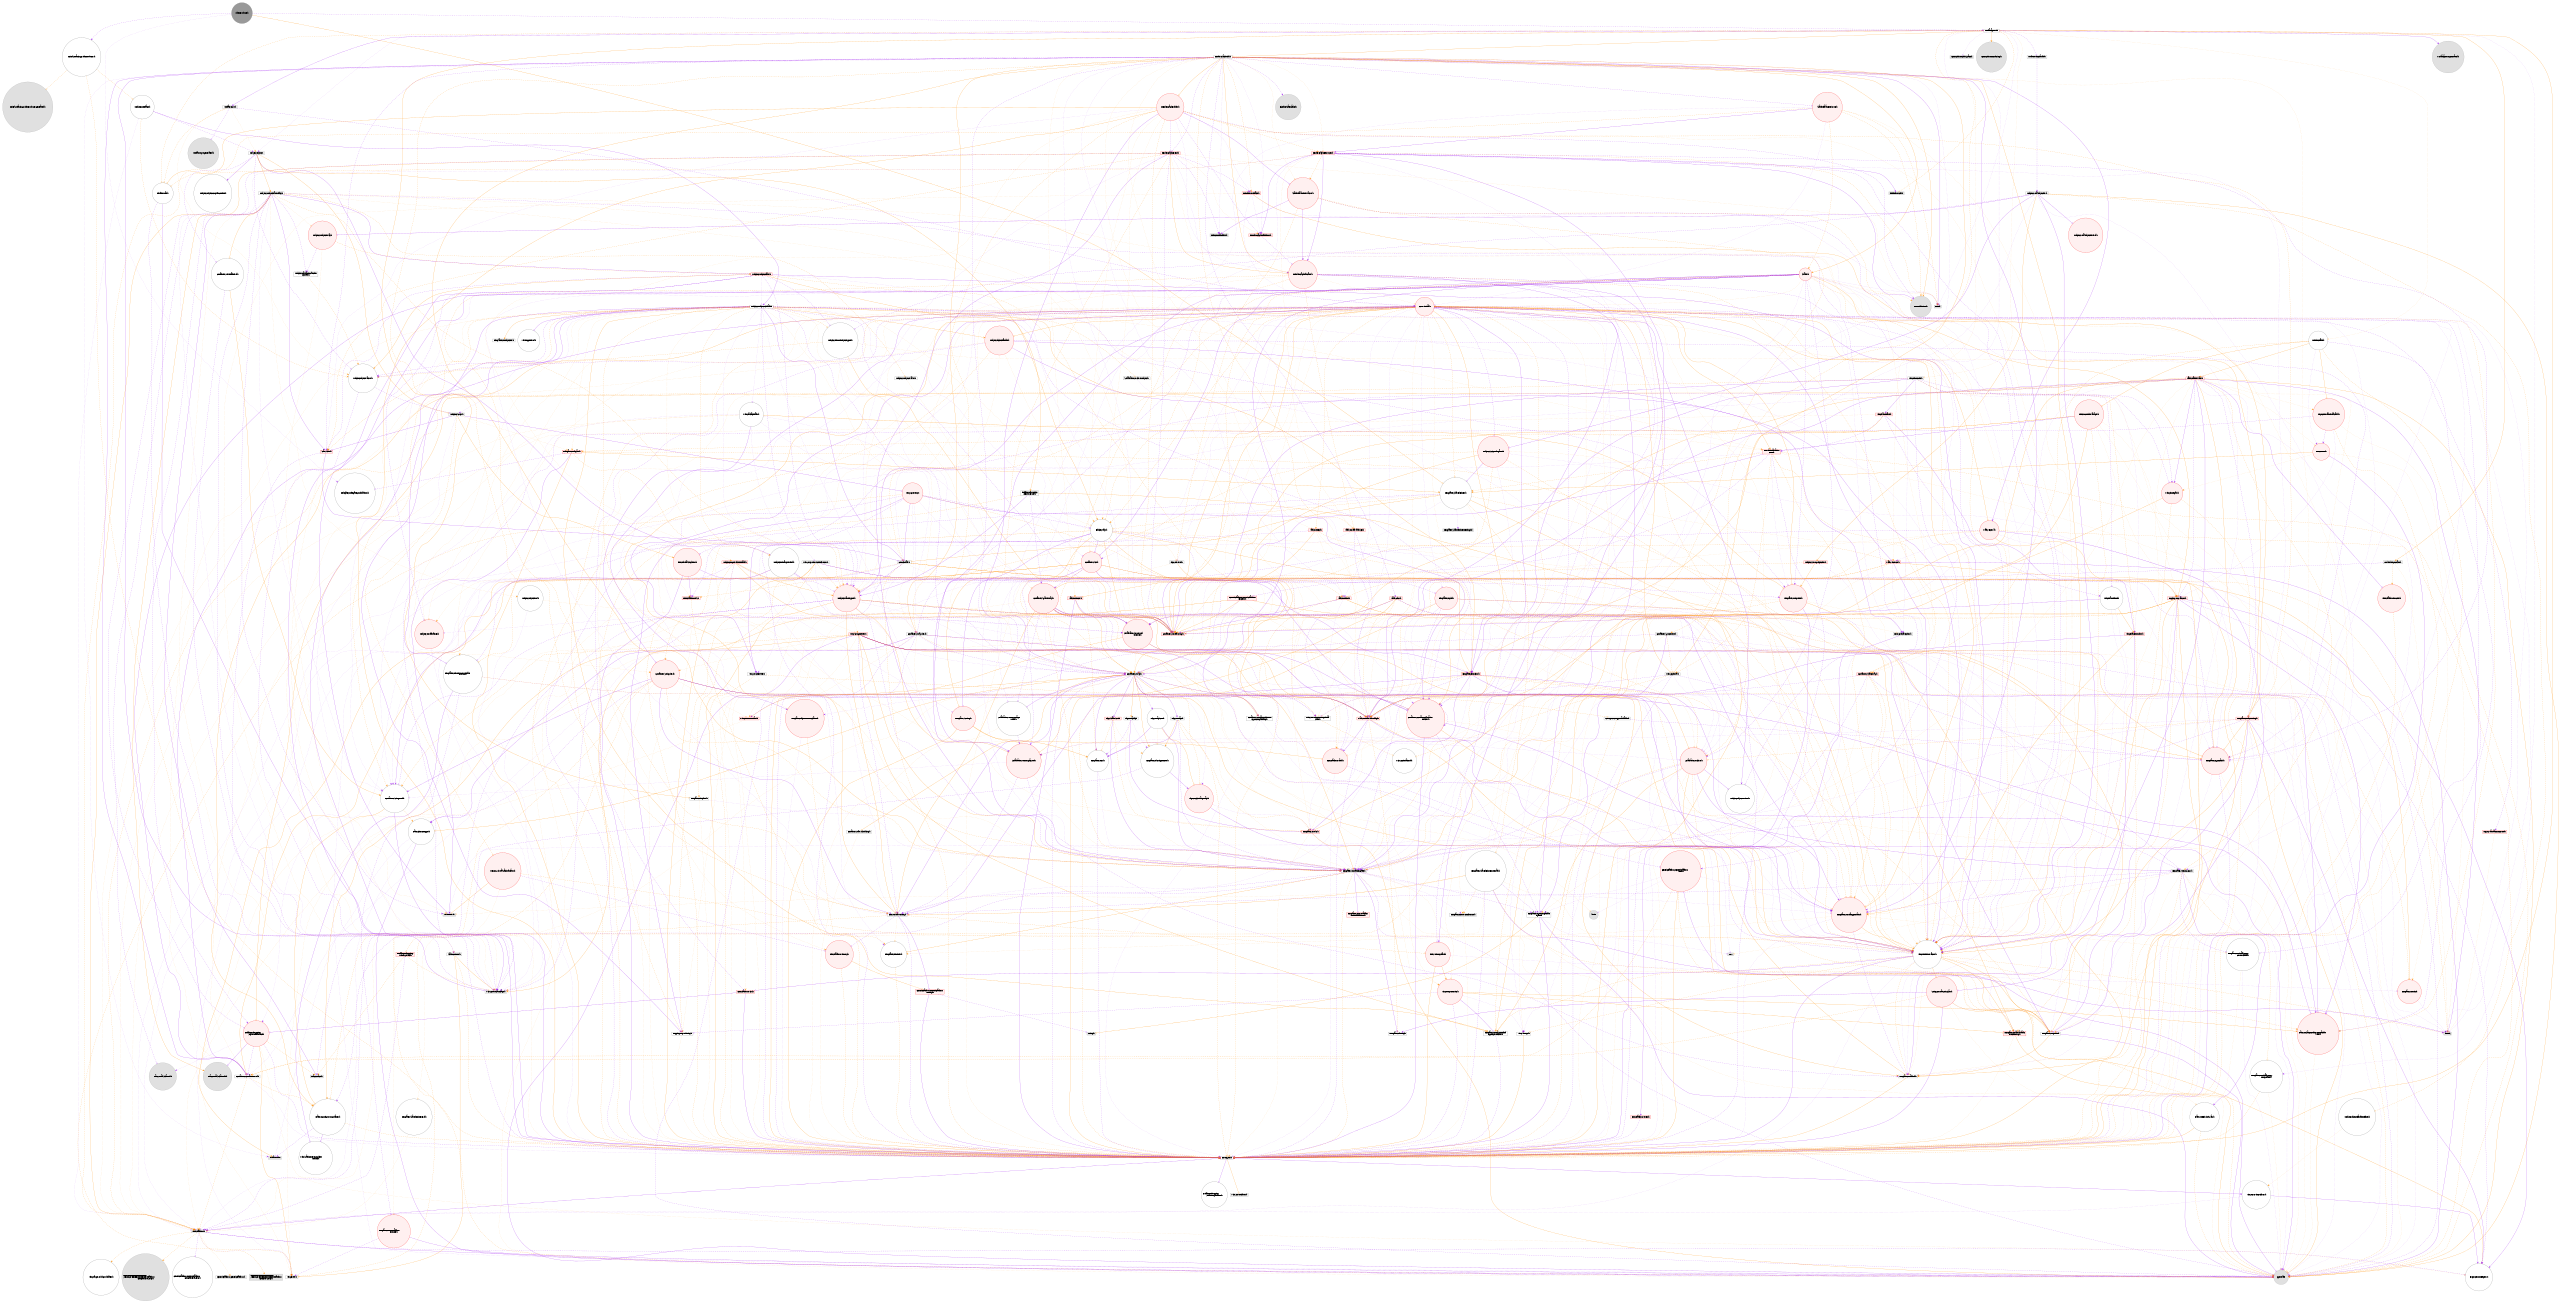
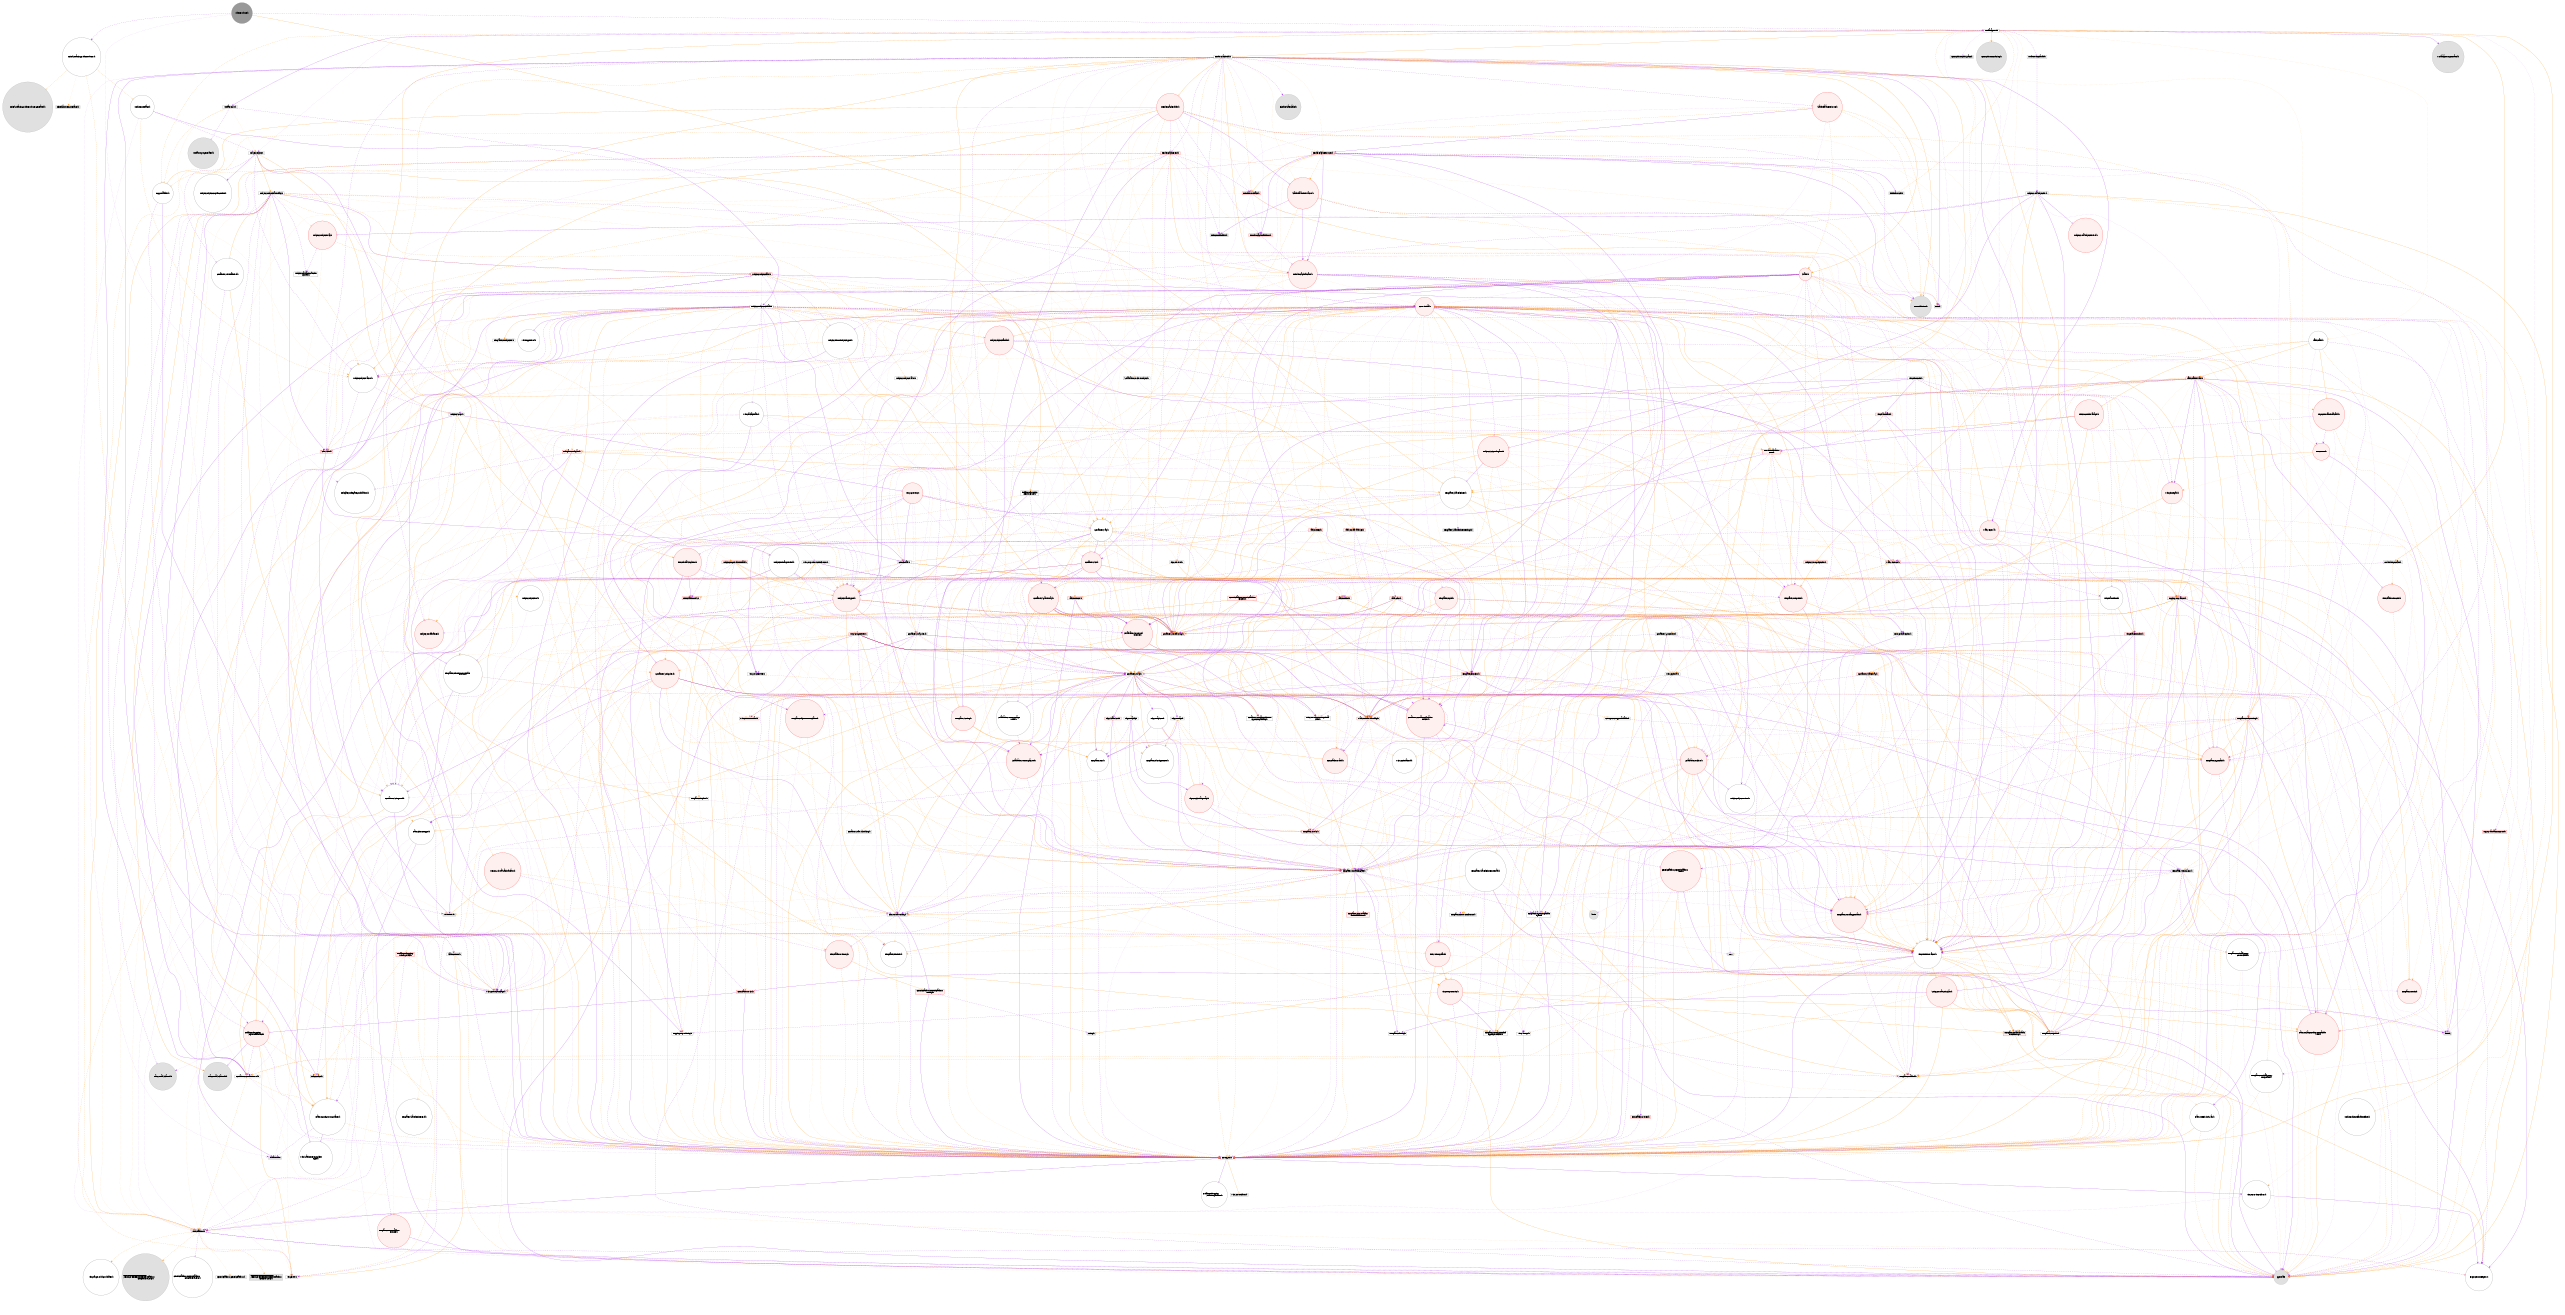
node "IPixelCaptureInputFrame.h": added
edge "RenderGraphResources.h" -> "RendererInterface.h": added
node "PixelFormat.h": label "PixelFormat.h" -> "CopyQualifiers.h"
node "IntPoint/Task.h": label "IntPoint/Task.h" -> "Tasks/Task.h"
edge "Misc/Timecode.h" -> "HAL/Platform.h": removed
node "Policies/Map.h": label "Policies/Map.h" -> "Containers/Map.h"
edge "Containers/Set.h" -> "initializer_list": color darkorange -> purple
edge "Containers/Array.h" -> "Misc/IntrusiveUnsetOptional State.h": added
edge "Templates/IdentityFunctor.h" -> "Algo/Impl/BinaryHeap.h": now "Algo/Heapify.h" -> "Algo/Impl/BinaryHeap.h"
edge "Misc/FrameNumber.h" -> "Templates/UnrealTypeTraits.h": color darkorange -> purple
edge "Misc/StringBuilder.h" -> "Templates/IsArrayOrRefOf TypeByPredicate.h": style solid -> dotted
edge "UObject/RemoteObjectTypes.h" -> "CoreTypes.h": added
edge "String/FormatStringSan.h" -> "CoreTypes.h": color purple -> darkorange
node "Misc/StaticAssertComplete Atomic.h": label "Misc/StaticAssertComplete Atomic.h" -> "Misc/StaticAssertComplete Type.h"
edge "Templates/LosesQualifiers FromTo.h" -> "Misc/Build.h": now "Templates/RefCounting.h" -> "Misc/Build.h"
